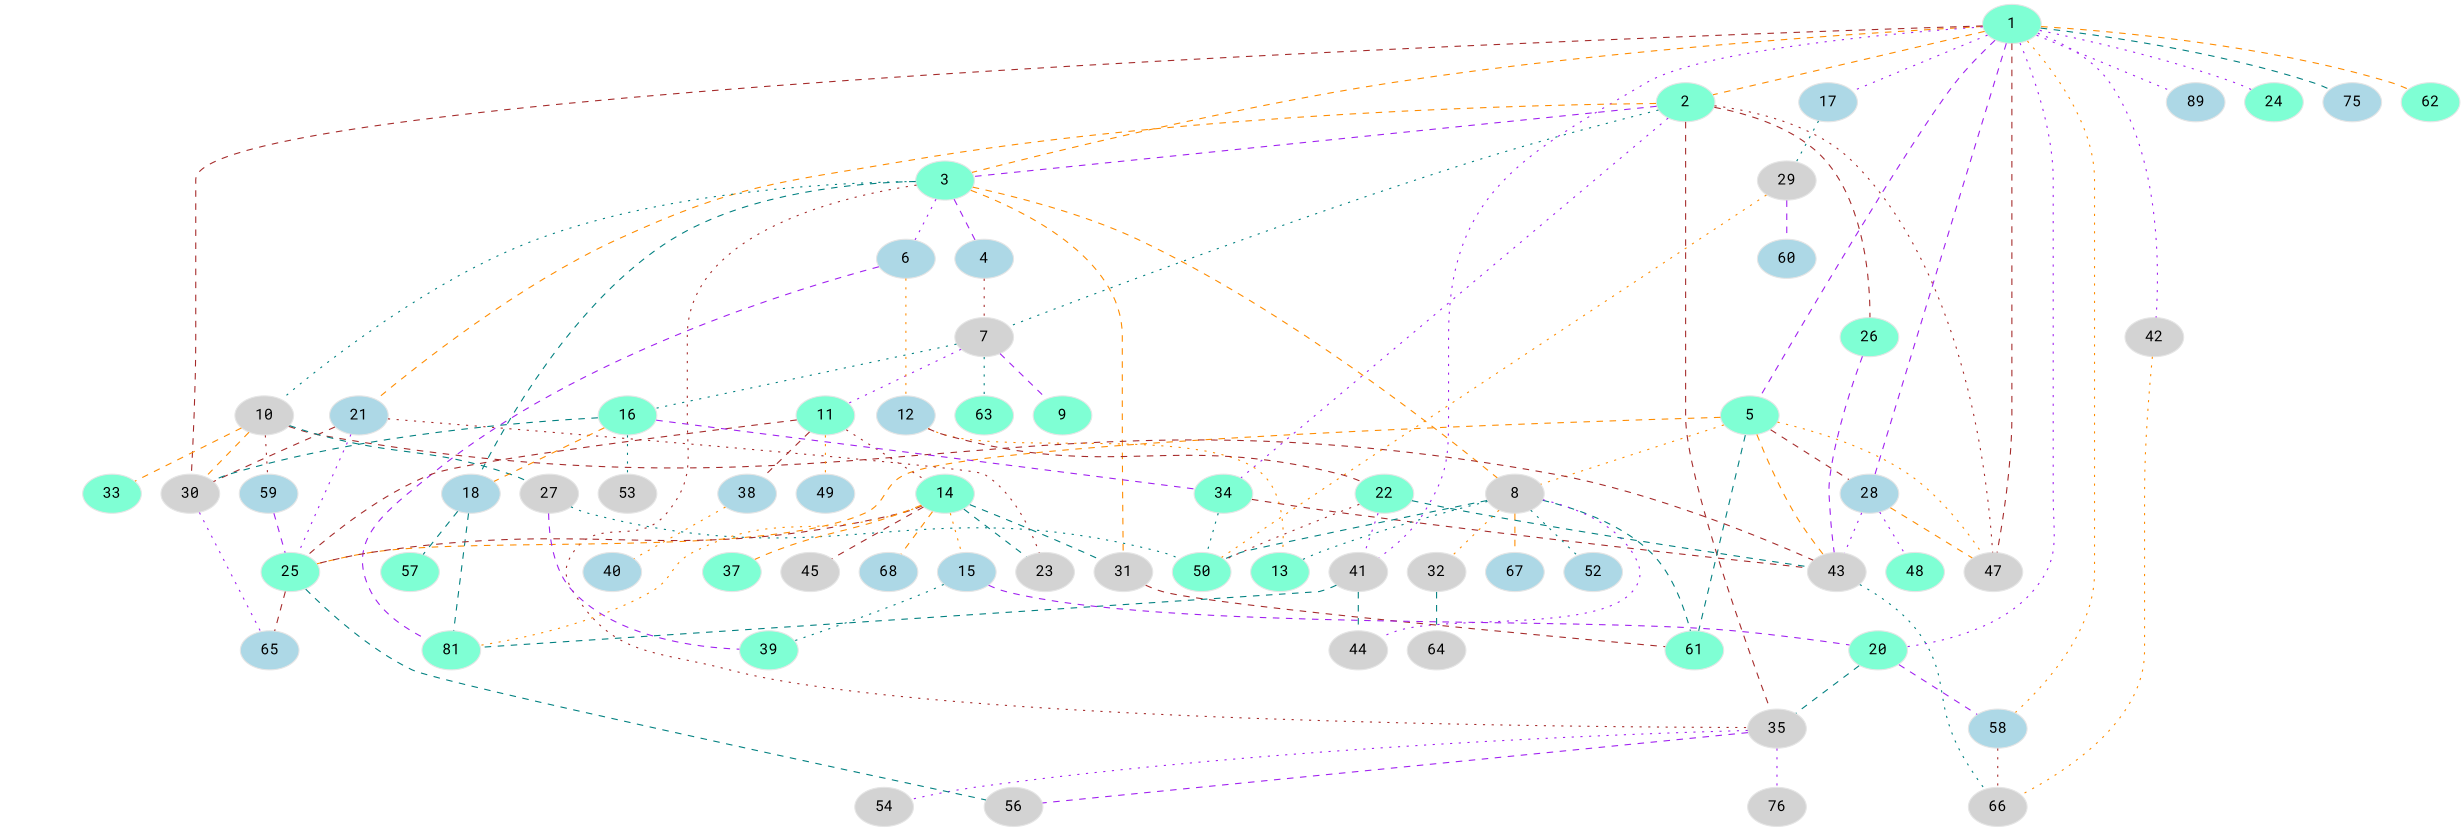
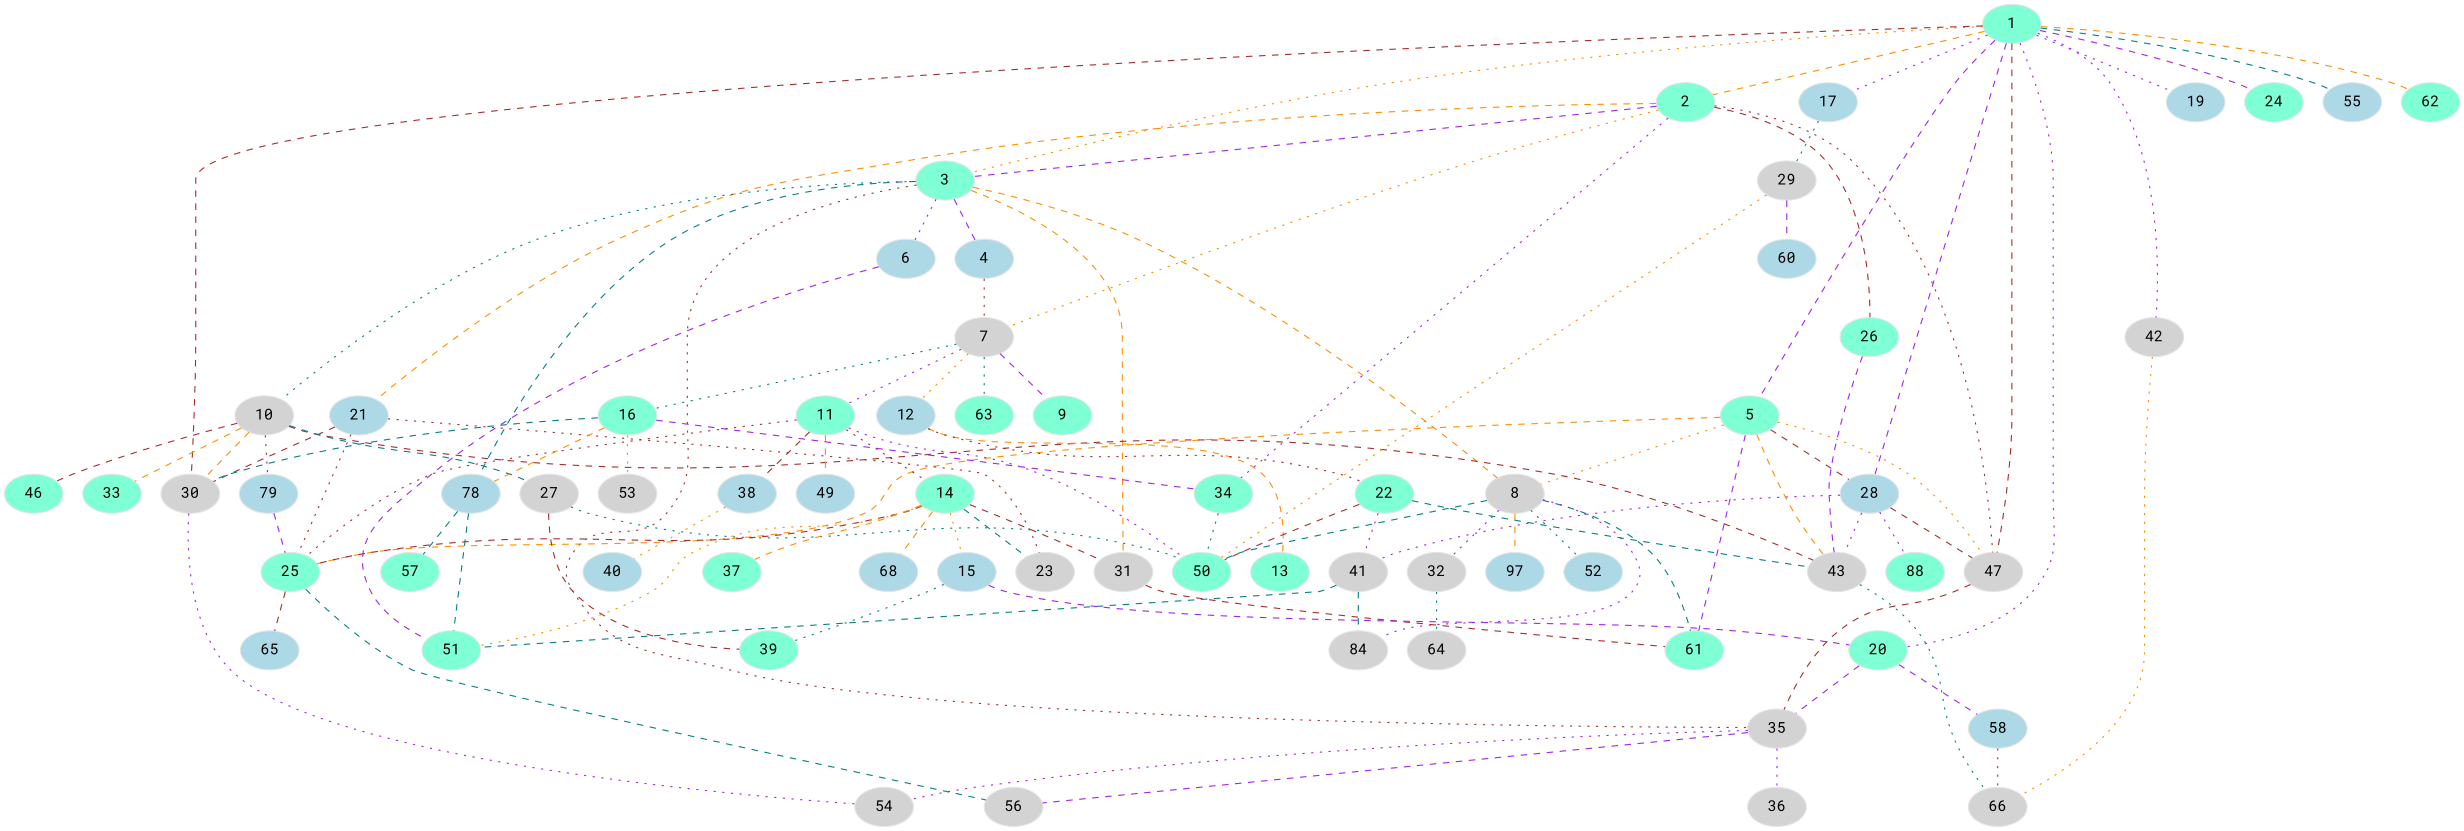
edge "1" -- "24": style dotted -> dashed
edge "1" -- "3": style dashed -> dotted
node "89": label "89" -> "19"
node "75": label "75" -> "55"
edge "1" -- "41": now "28" -- "41"
edge "2" -- "7": color teal -> darkorange
edge "6" -- "12": now "7" -- "12"
edge "1" -- "58": removed
edge "2" -- "35": now "47" -- "35"
edge "11" -- "25": style dashed -> dotted
edge "12" -- "13": style dotted -> dashed
edge "11" -- "49": style dotted -> dashed
edge "16" -- "53": color teal -> darkorange
edge "12" -- "22": style dashed -> dotted
edge "11" -- "50": added
node "46": added
node "59": label "59" -> "79"
edge "21" -- "25": color purple -> brown
node "18": label "18" -> "78"
edge "8" -- "13": removed
edge "22" -- "50": style dotted -> dashed
edge "5" -- "61": color teal -> purple
edge "28" -- "47": color darkorange -> brown
edge "8" -- "32": color darkorange -> purple
edge "34" -- "43": removed
edge "14" -- "31": color teal -> brown
edge "30" -- "65": now "30" -- "54"
node "45": removed
node "67": label "67" -> "97"
node "48": label "48" -> "88"
edge "32" -- "64": style dashed -> dotted
edge "27" -- "39": color purple -> brown
node "81": label "81" -> "51"
node "44": label "44" -> "84"
edge "20" -- "35": color teal -> purple
node "76": label "76" -> "36"
